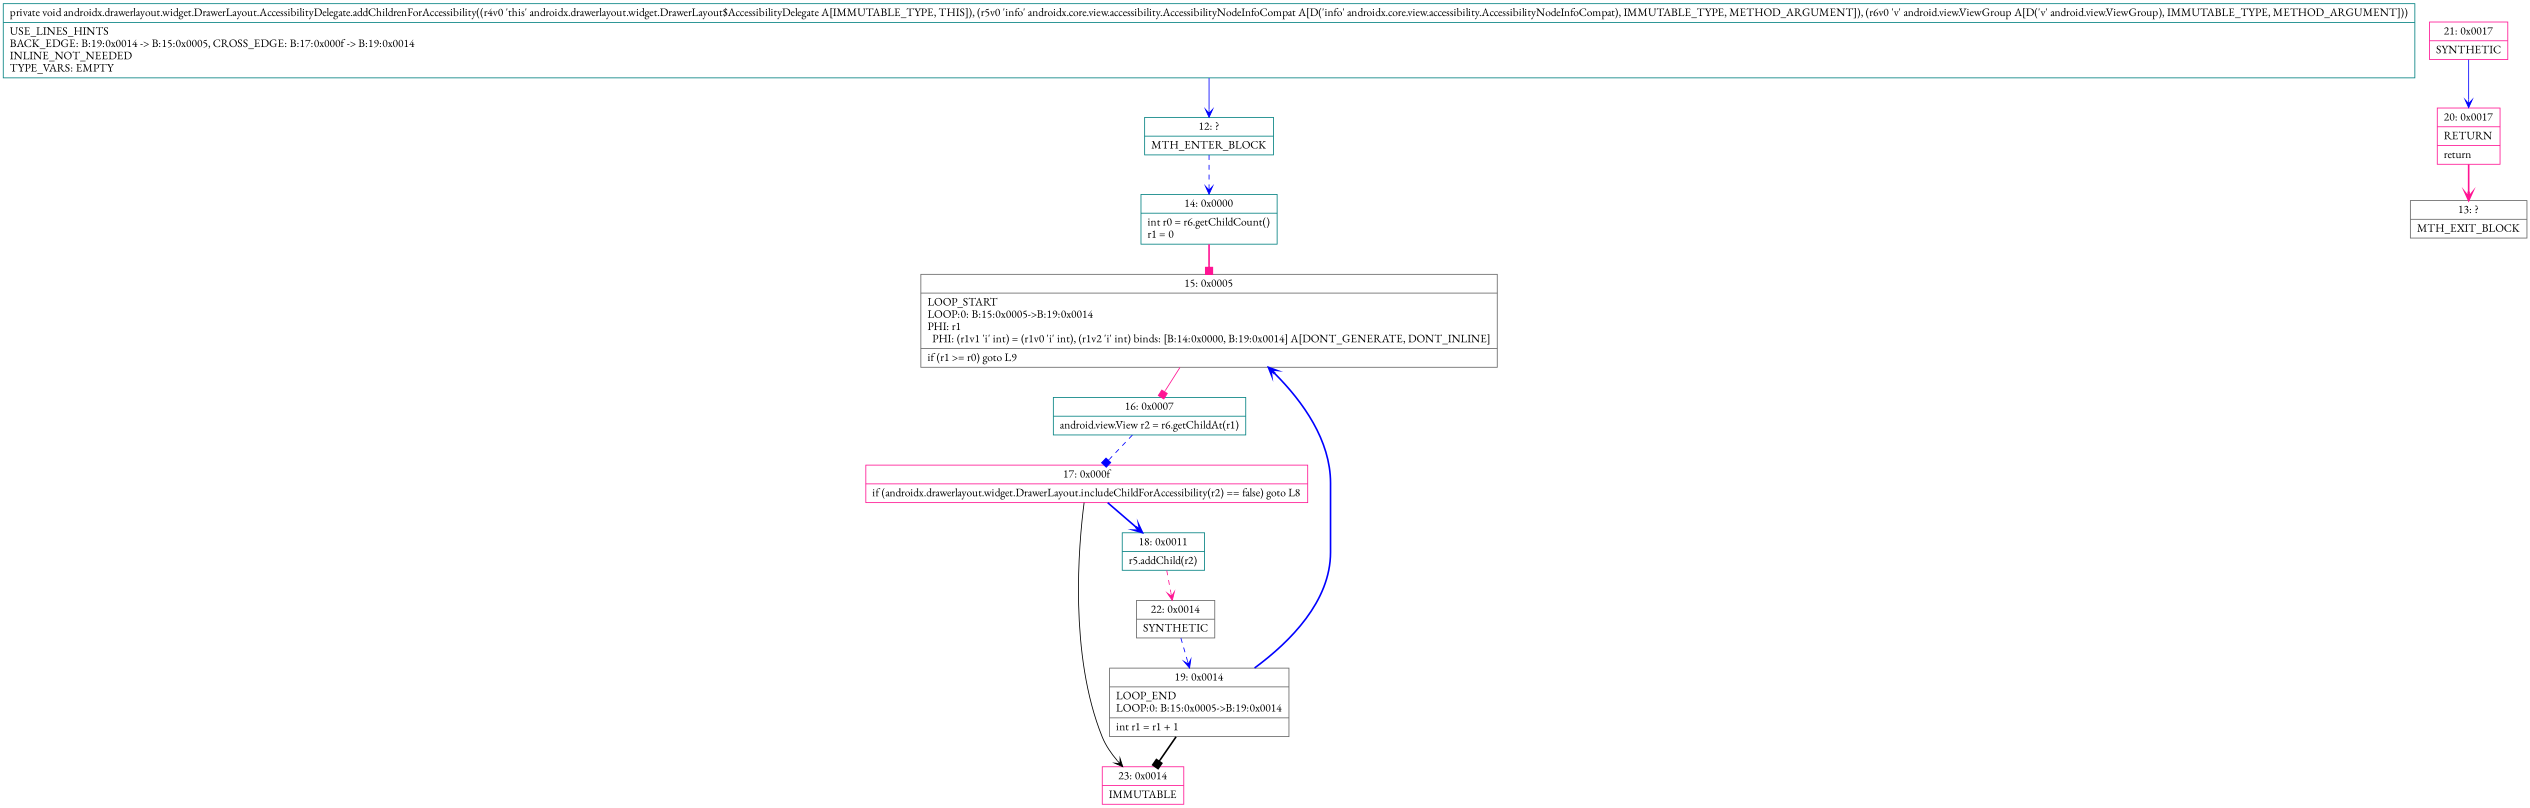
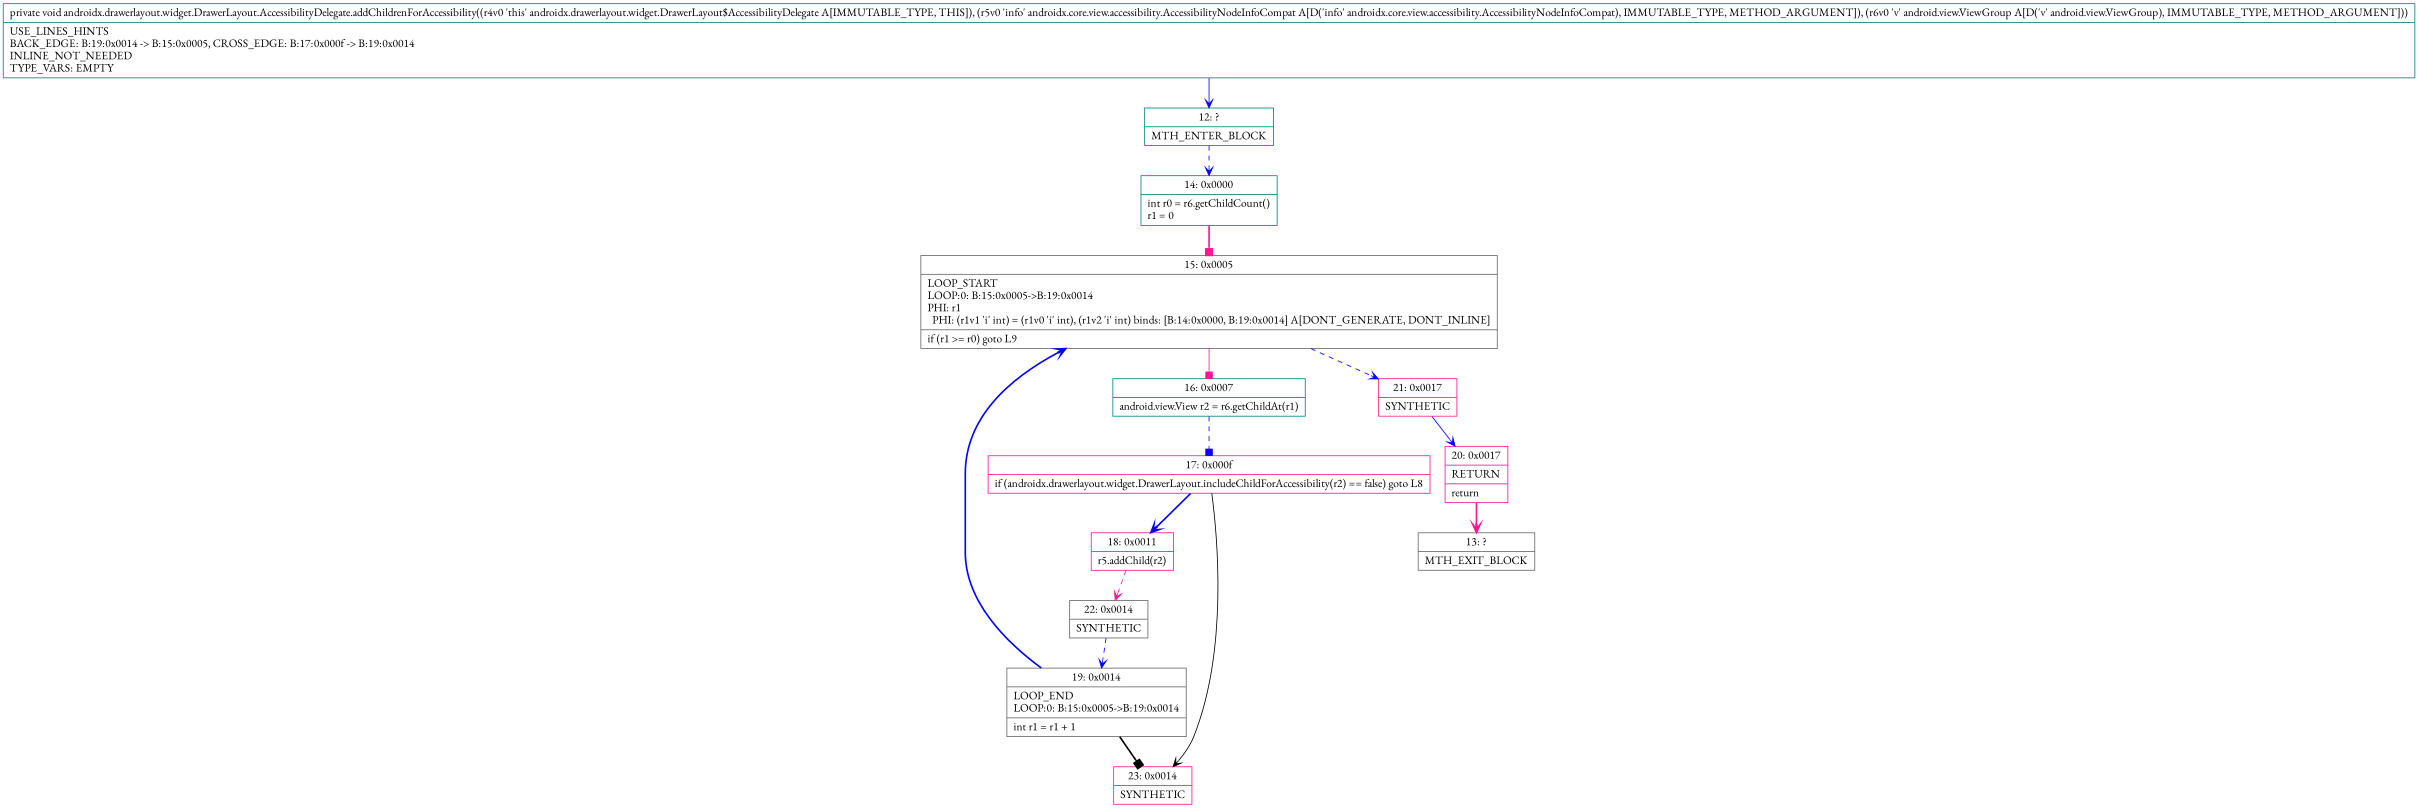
edge "15: 0x0005" -> "21: 0x0017": added
node "18: 0x0011": color teal -> deeppink
node "23: 0x0014": text "IMMUTABLE" -> "SYNTHETIC"
